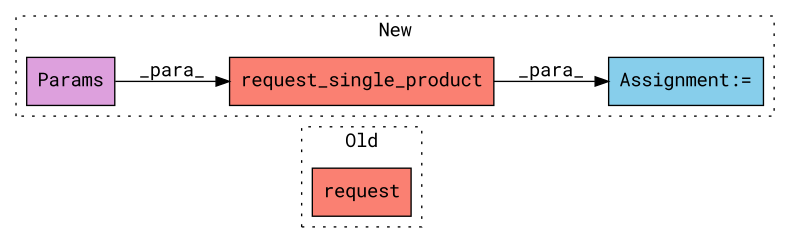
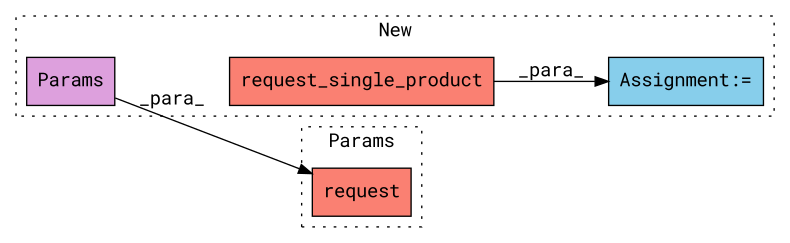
edge "Params" -> "request_single_product": now "Params" -> "request"
cluster "Old": label "Old" -> "Params"
